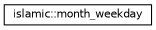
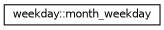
node "islamic::month_weekday": label "islamic::month_weekday" -> "weekday::month_weekday"
